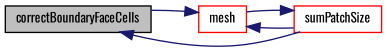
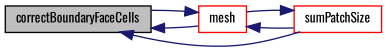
edge "mesh" -> "correctBoundaryFaceCells": added
